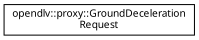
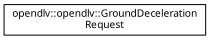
node "opendlv::proxy::GroundDeceleration Request": label "opendlv::proxy::GroundDeceleration Request" -> "opendlv::opendlv::GroundDeceleration Request"
